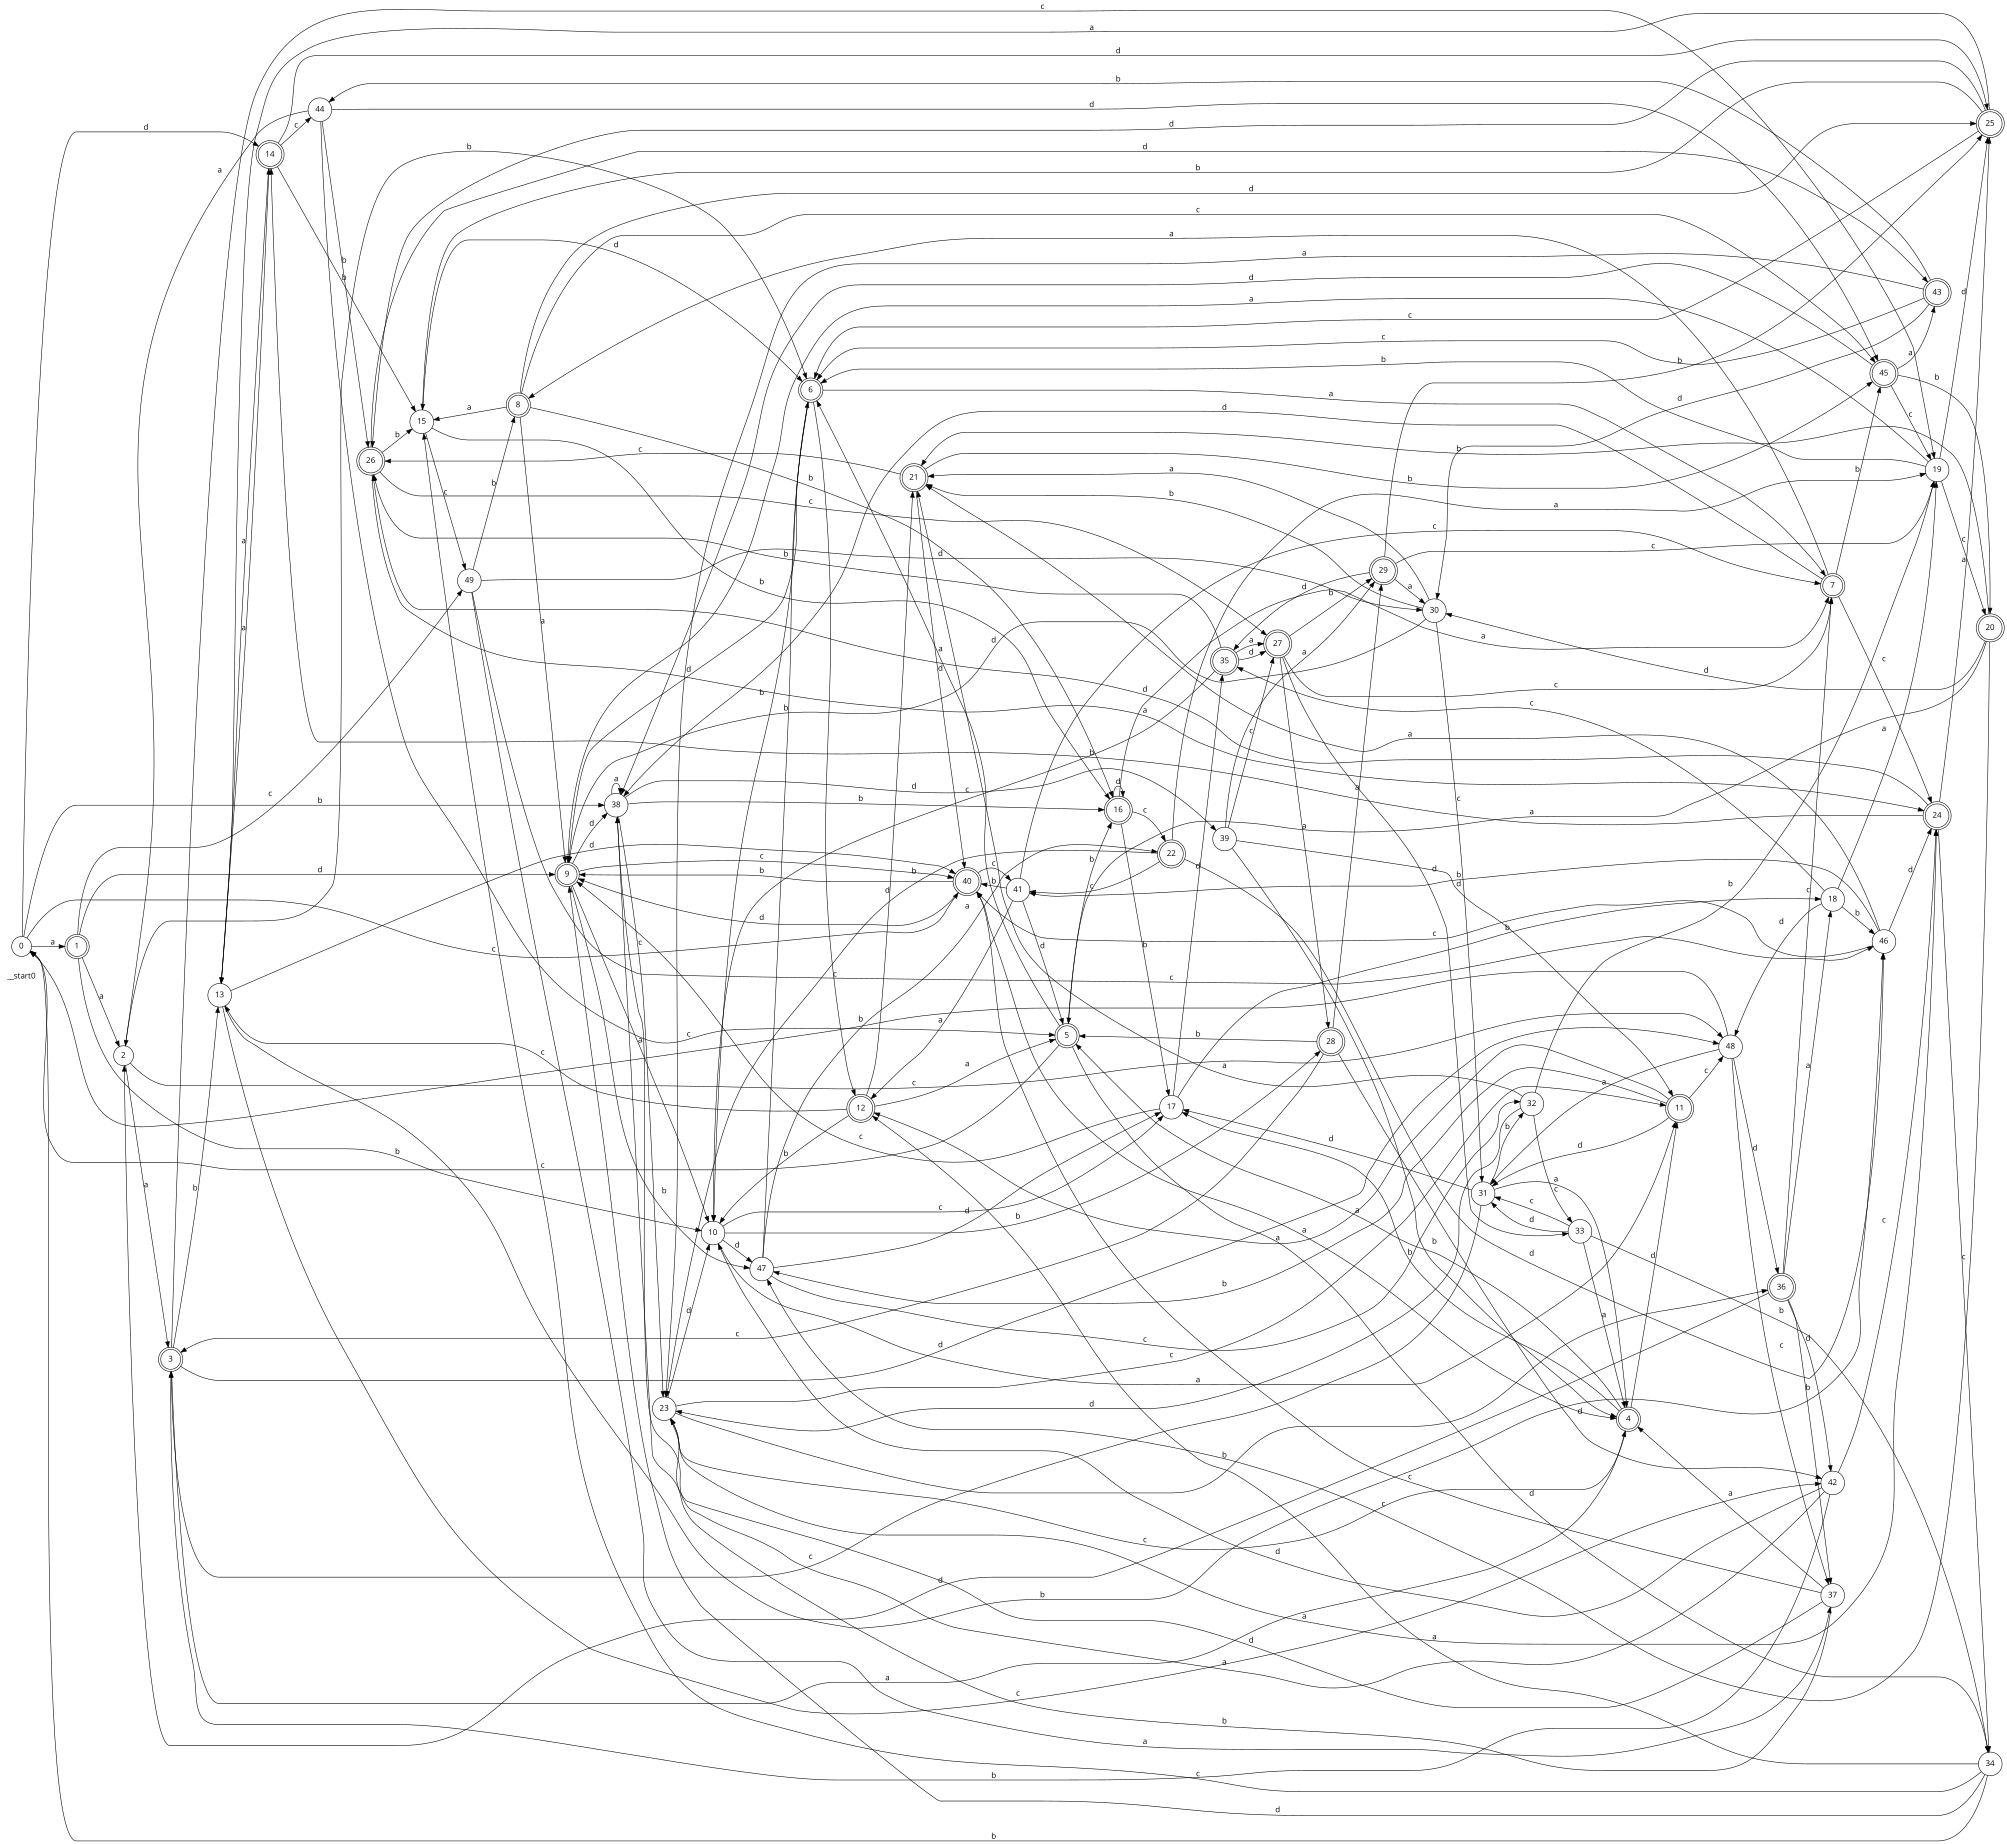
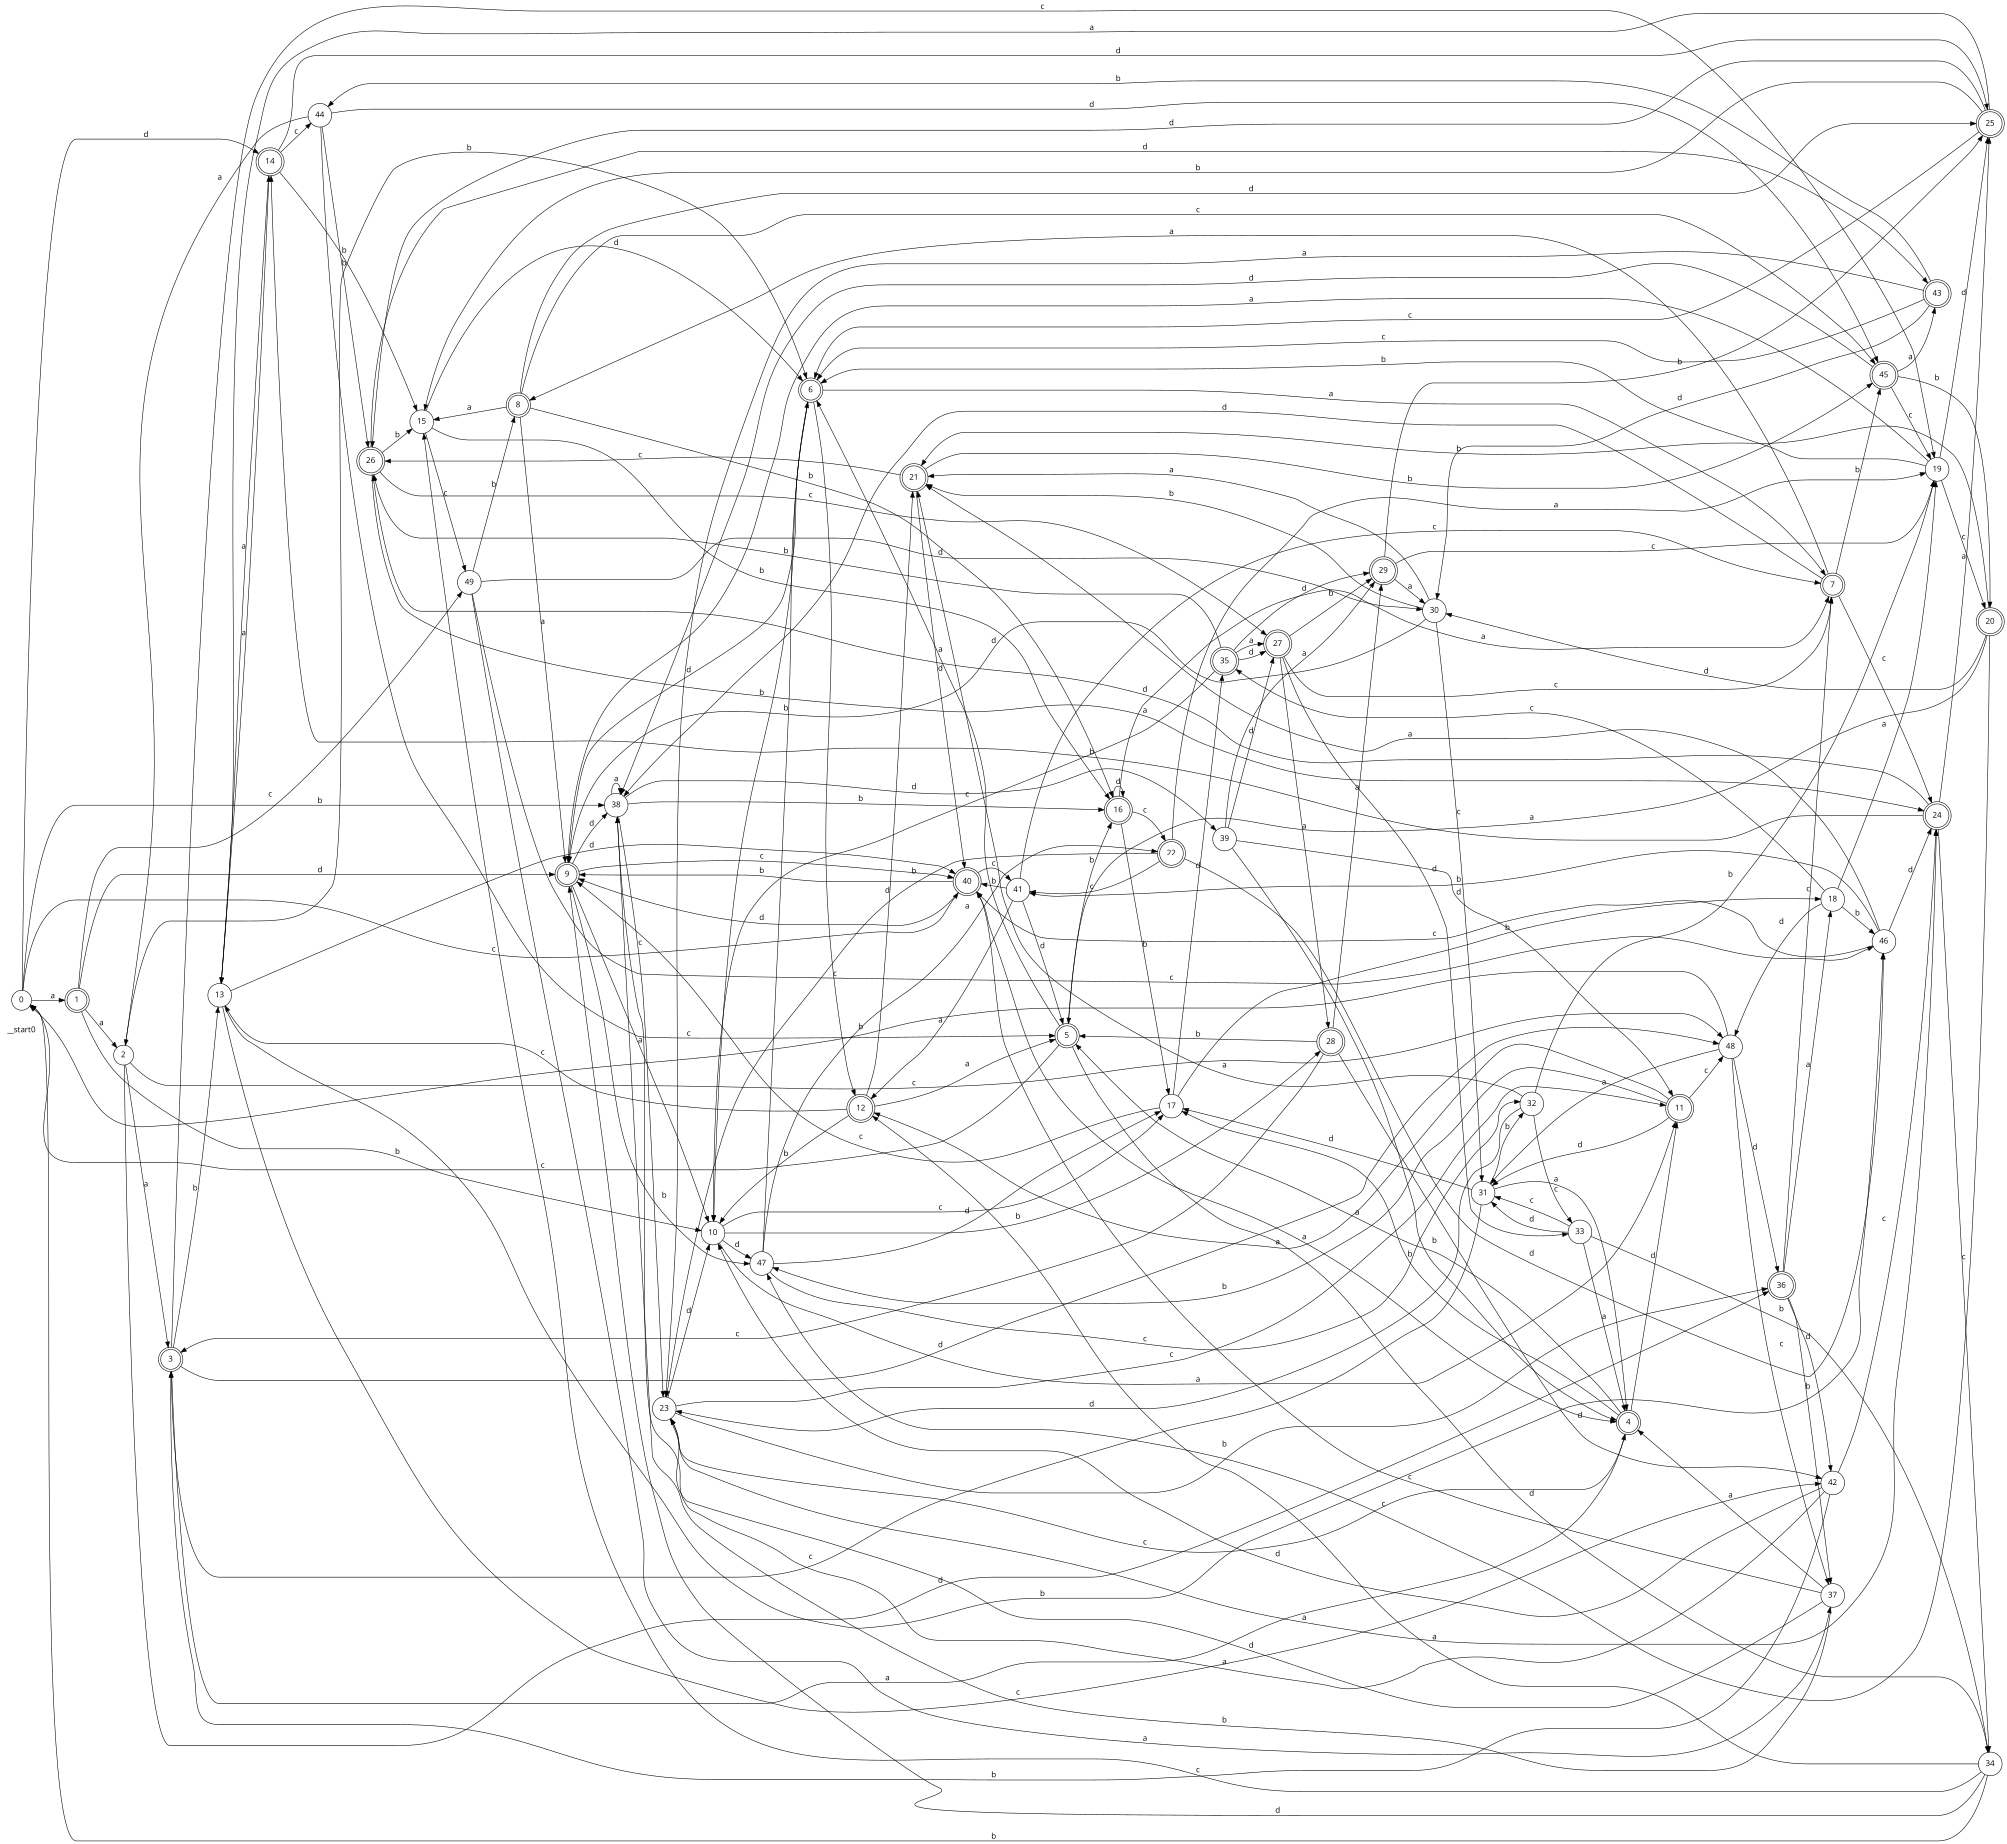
edge "29" -> "35": reversed
edge "39" -> "27": label "c" -> "d"
edge "36" -> "2": reversed
